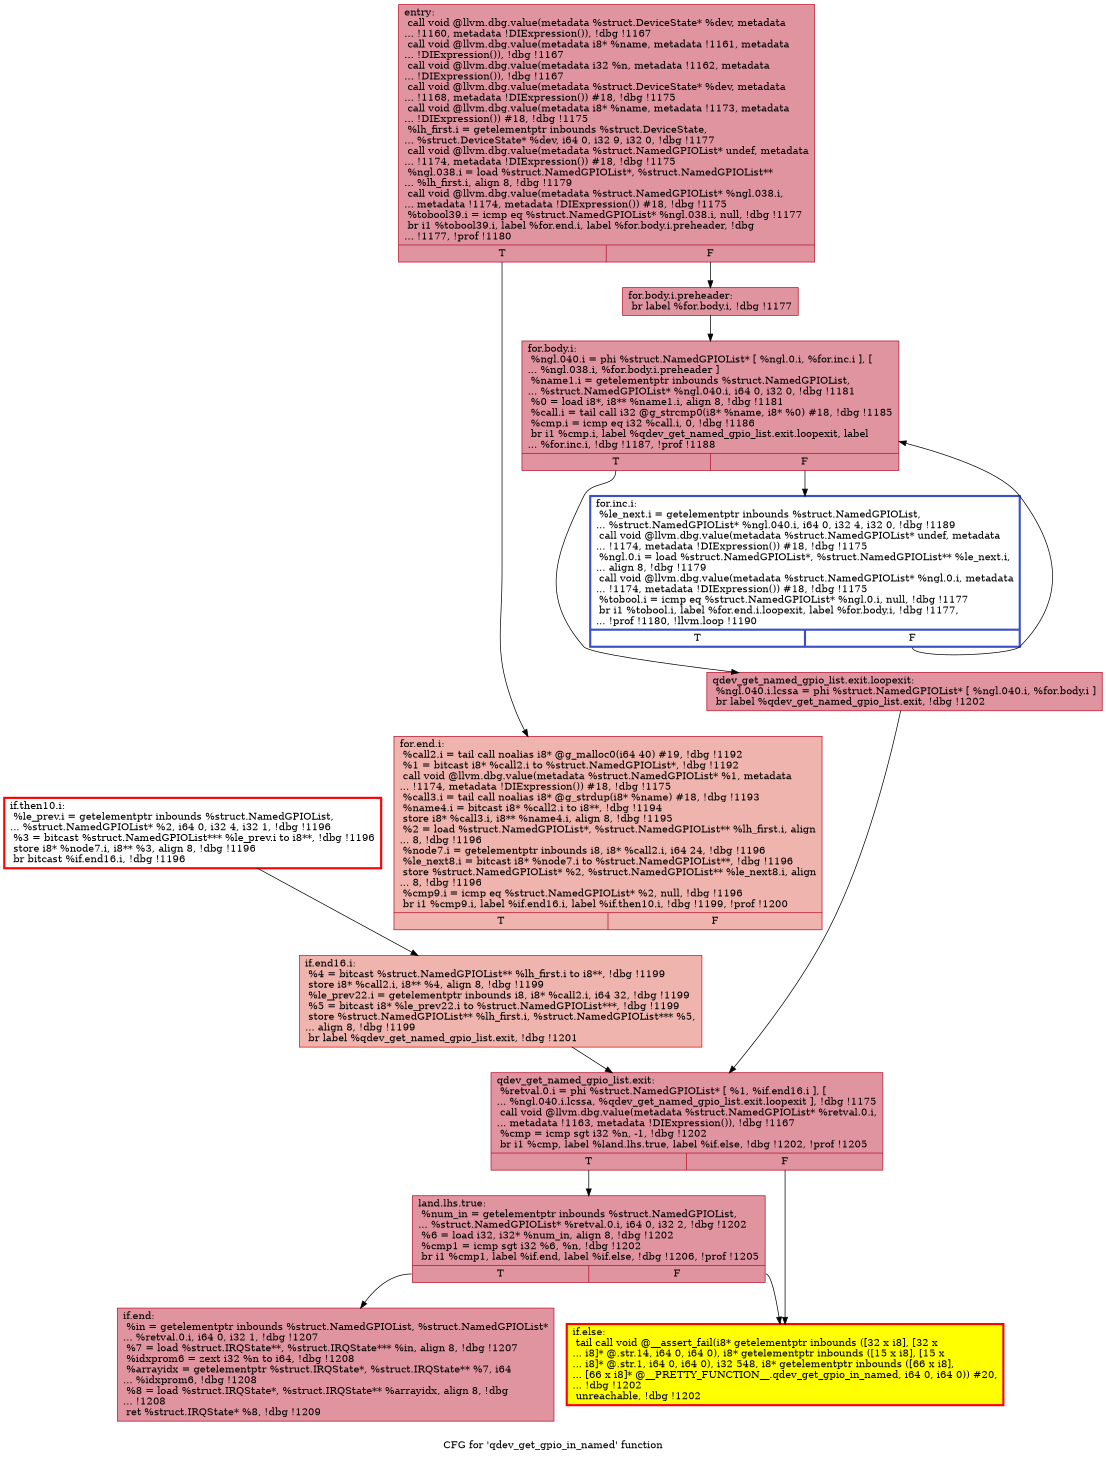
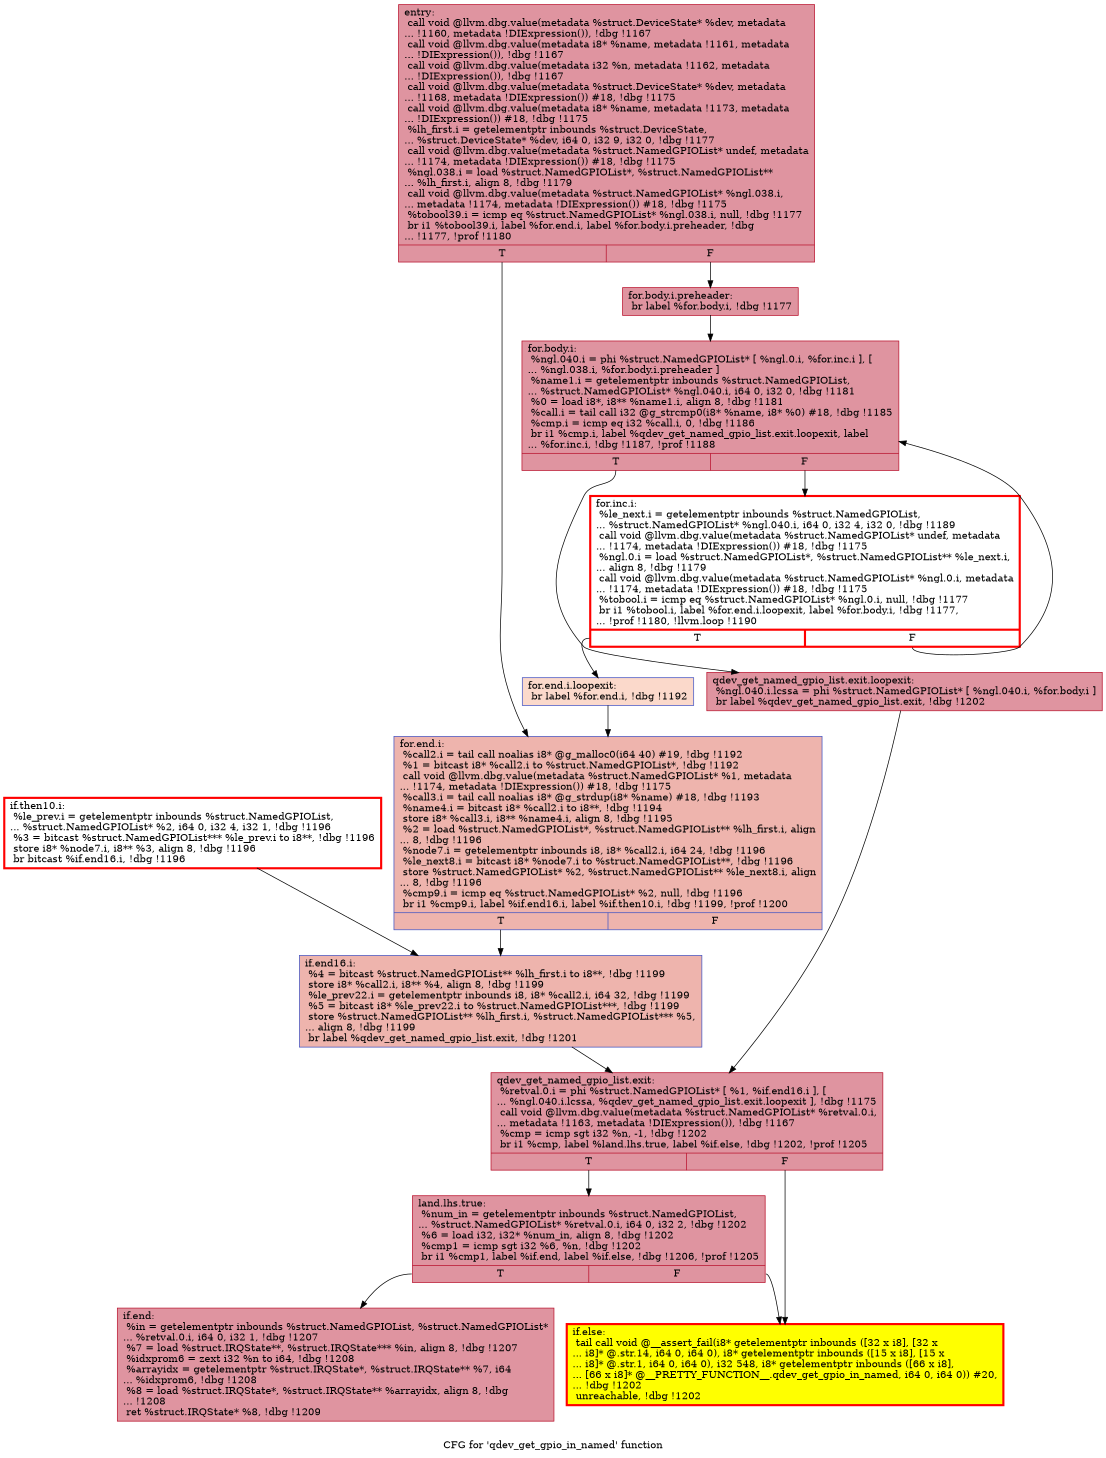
node "for.inc.i:": color #3d50c3ff -> red
node "for.end.i.loopexit:": added
node "for.end.i:": color #b70d28ff -> #3d50c3ff
edge "for.end.i:" -> "if.end16.i:": added
node "if.end16.i:": color red -> #3d50c3ff
